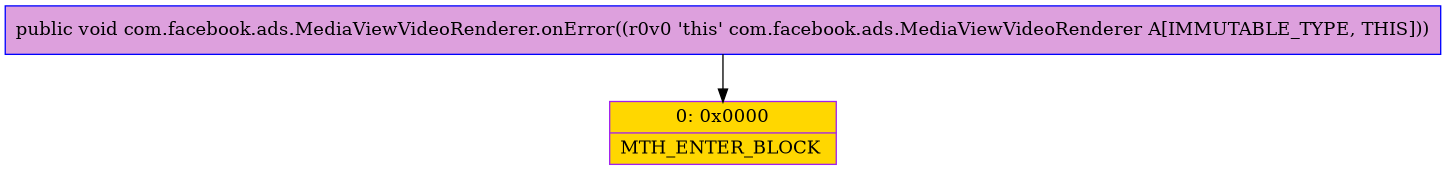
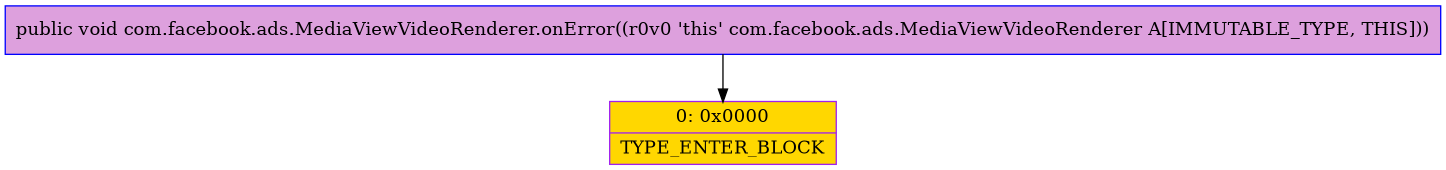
node "0: 0x0000": text "MTH_ENTER_BLOCK" -> "TYPE_ENTER_BLOCK"
